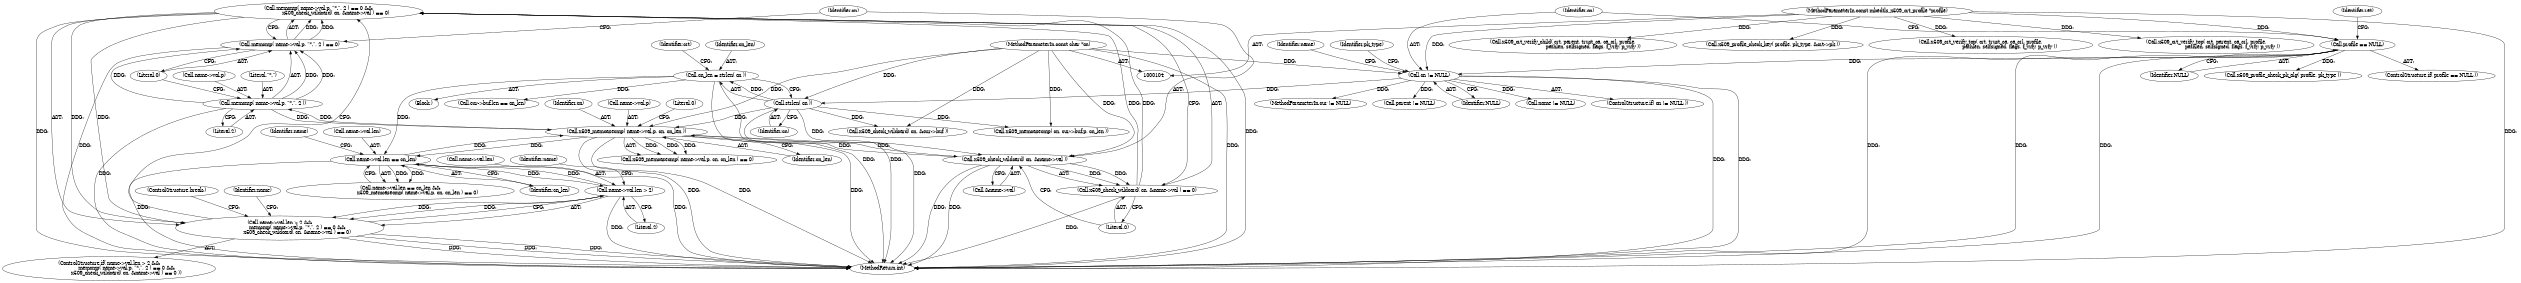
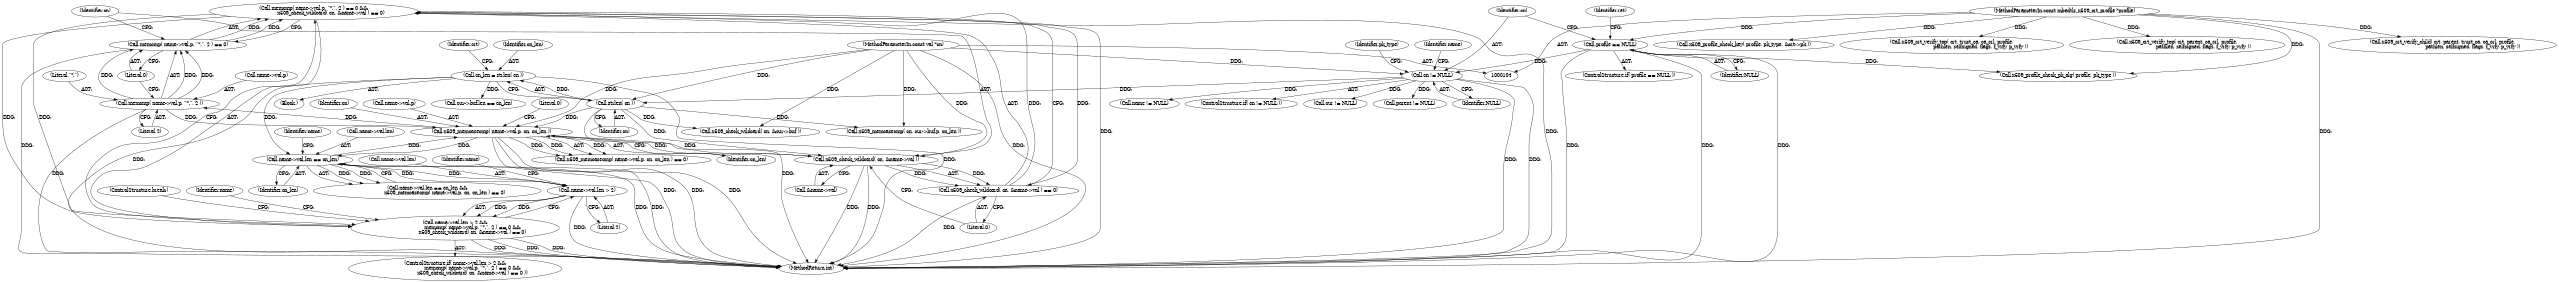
edge "(MethodParameterIn,const mbedtls_x509_crt_profile *profile)" -> "(Call,cn != NULL)": now "(MethodParameterIn,const mbedtls_x509_crt_profile *profile)" -> "(Call,x509_profile_check_pk_alg( profile, pk_type ))"
node "(MethodParameterIn,const char *cn)": label "(MethodParameterIn,const char *cn)" -> "(MethodParameterIn,const val *cn)"
node "(MethodParameterIn,cur != NULL)": label "(MethodParameterIn,cur != NULL)" -> "(Call,cur != NULL)"
